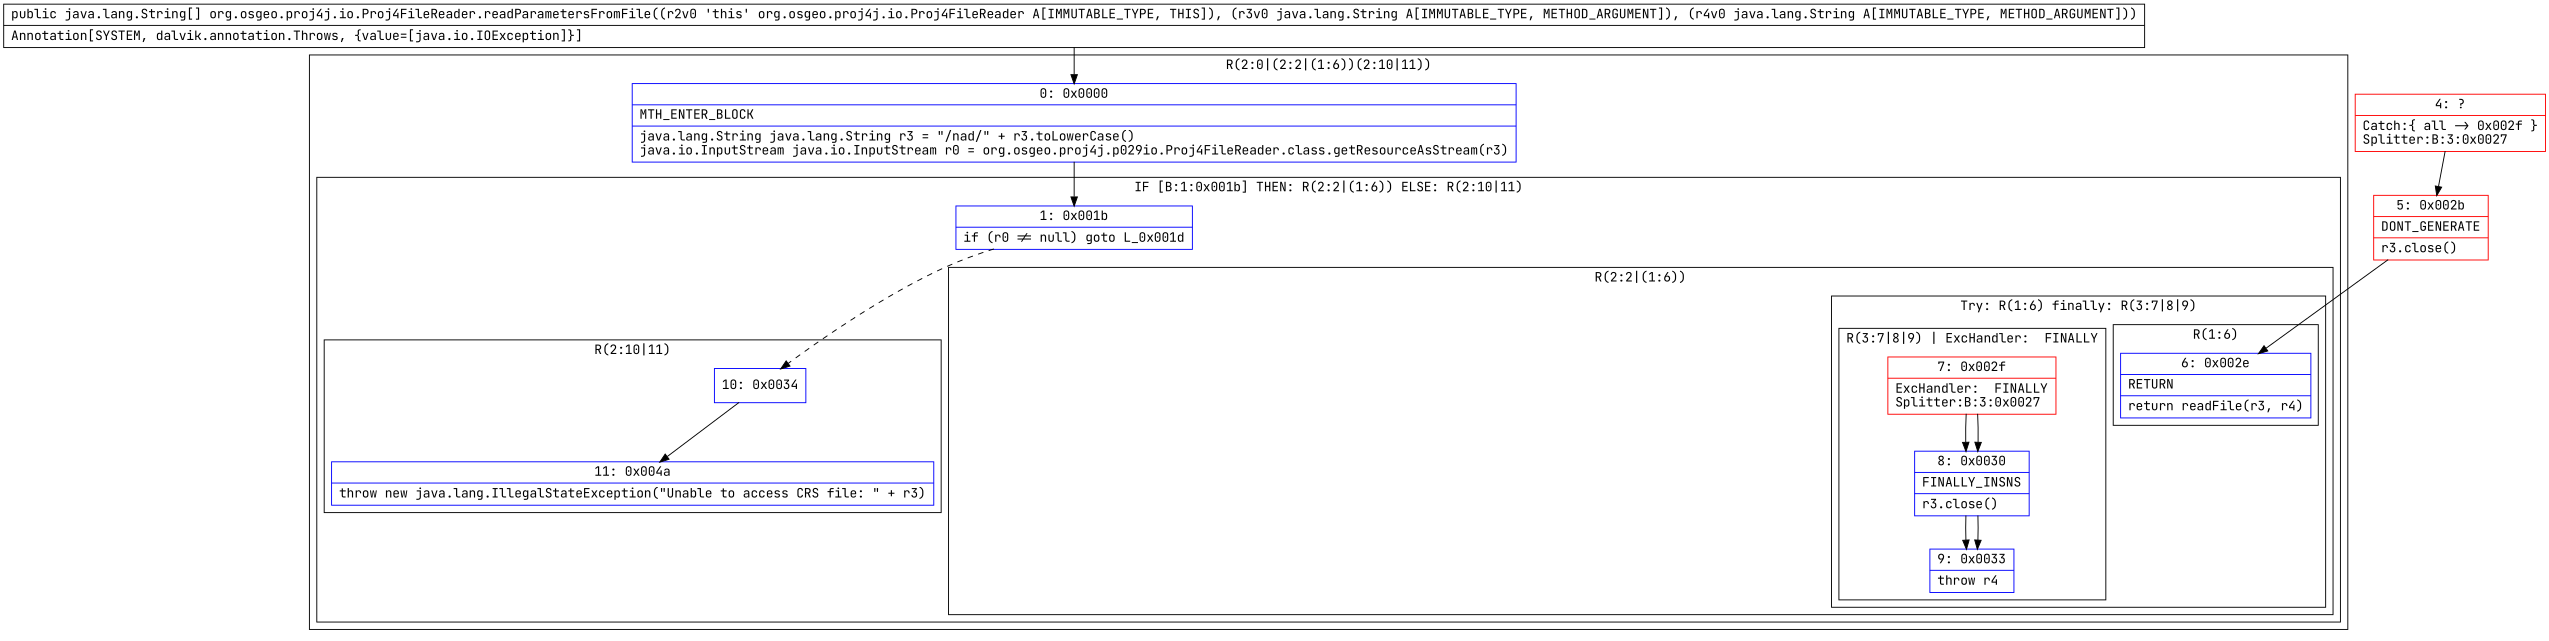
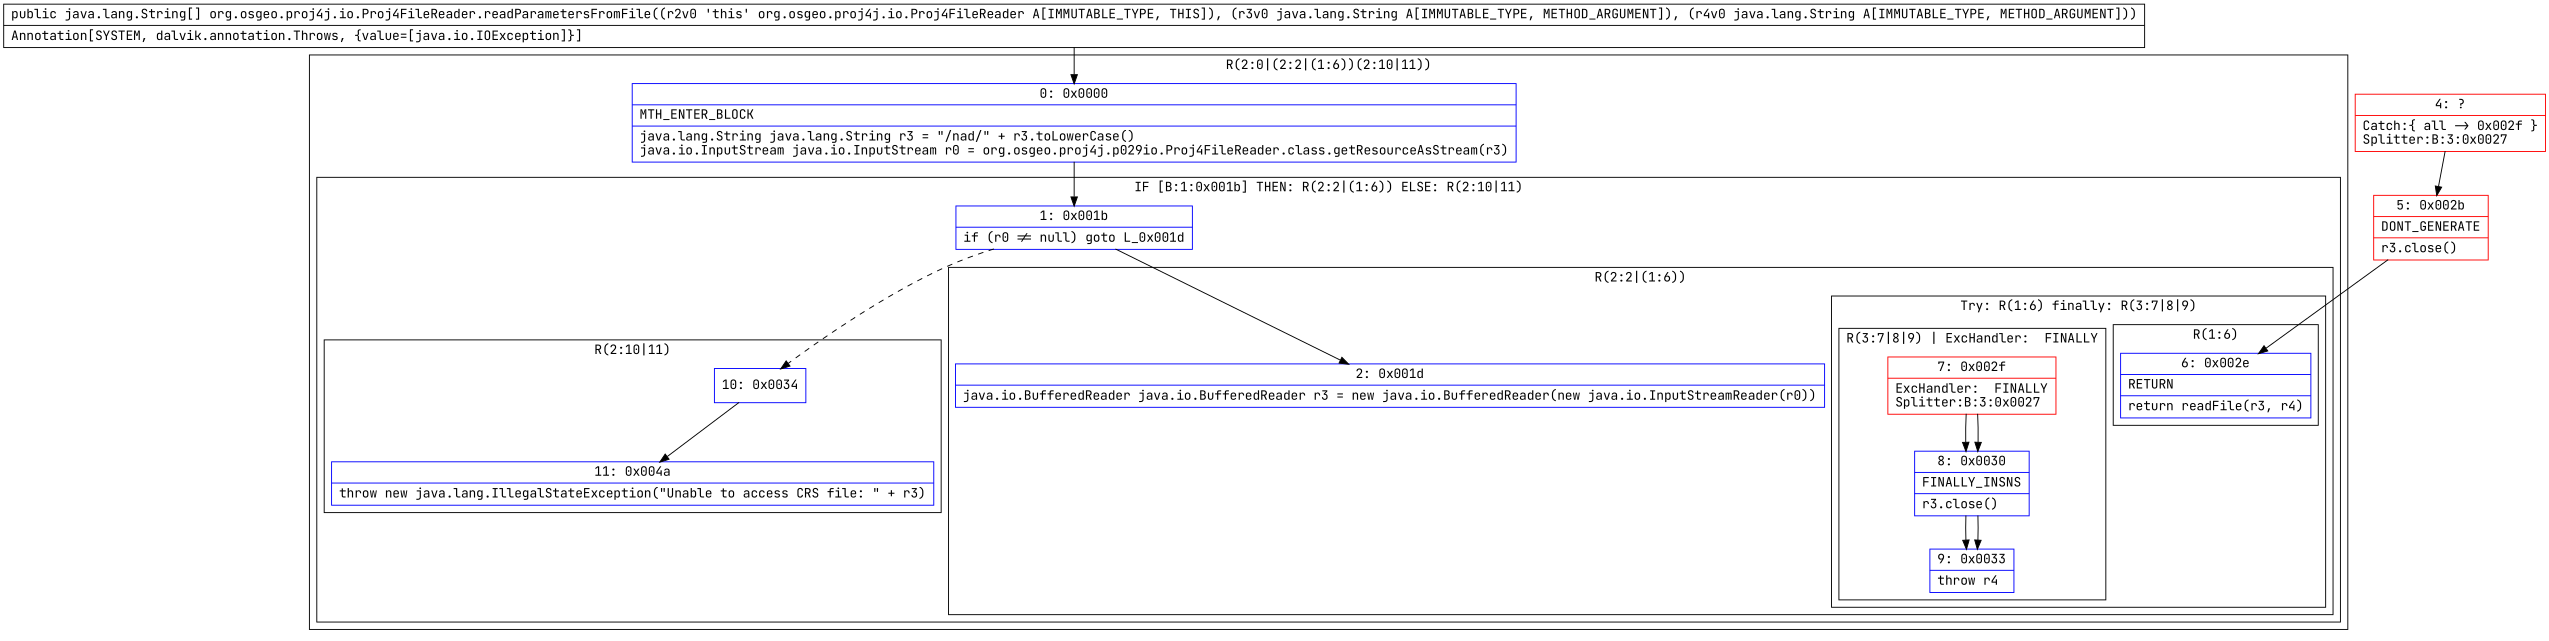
node "2: 0x001d": added
